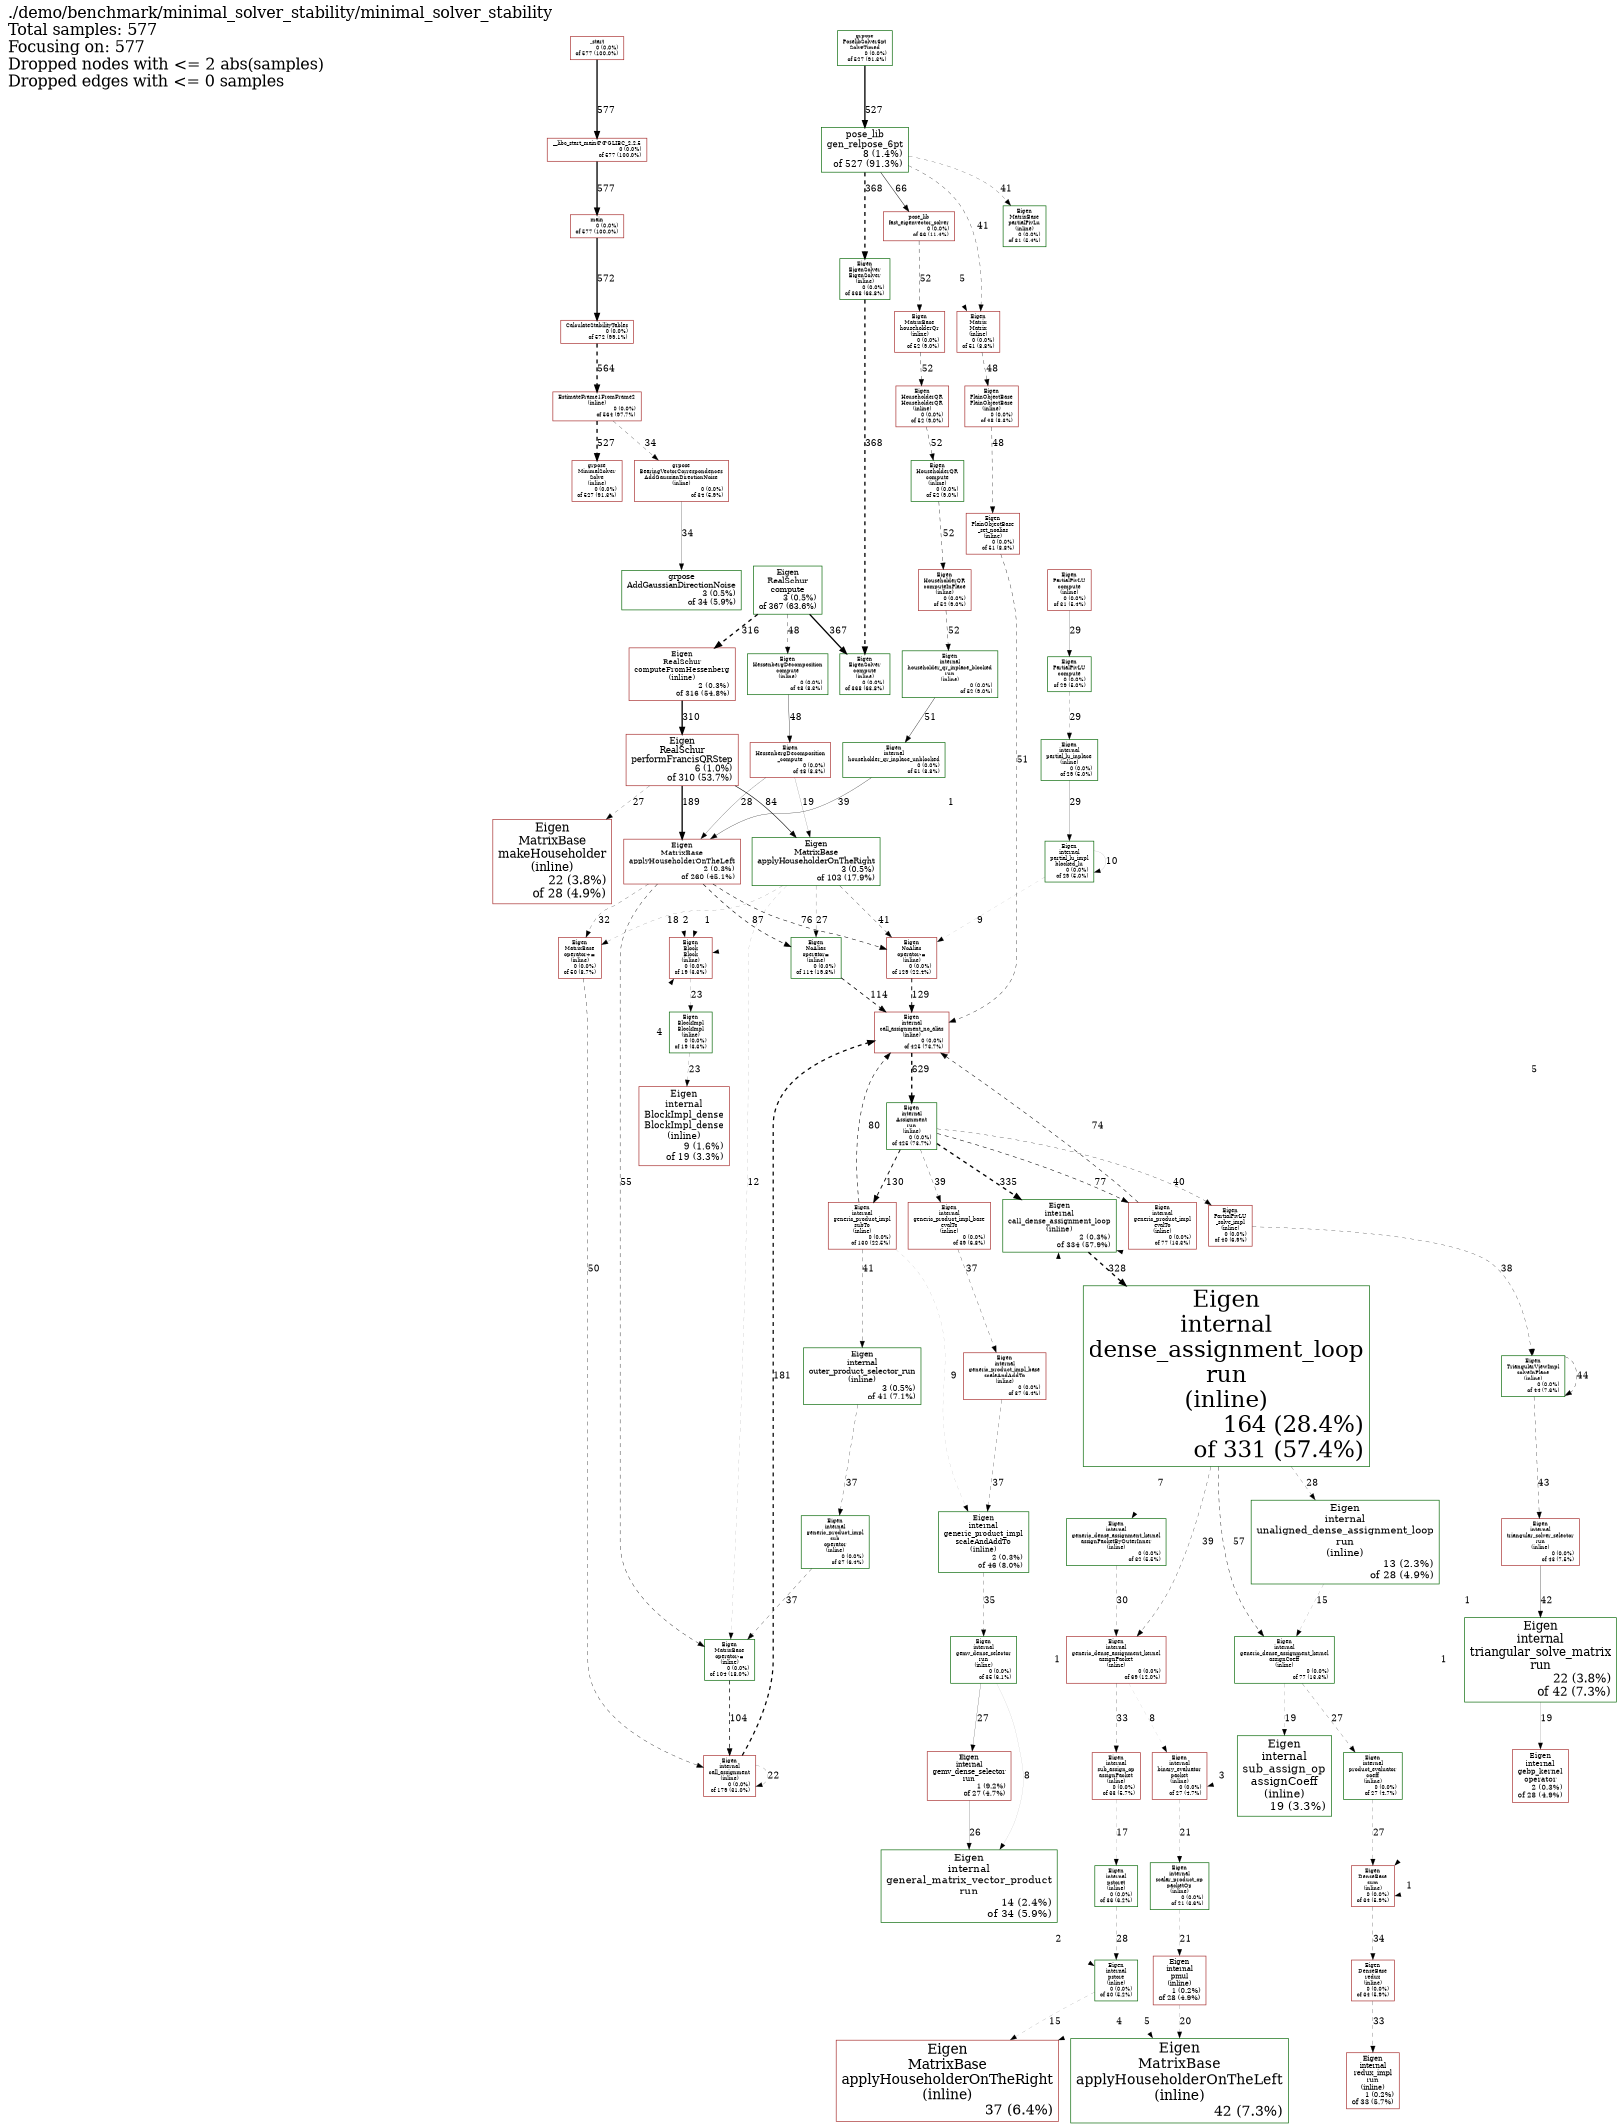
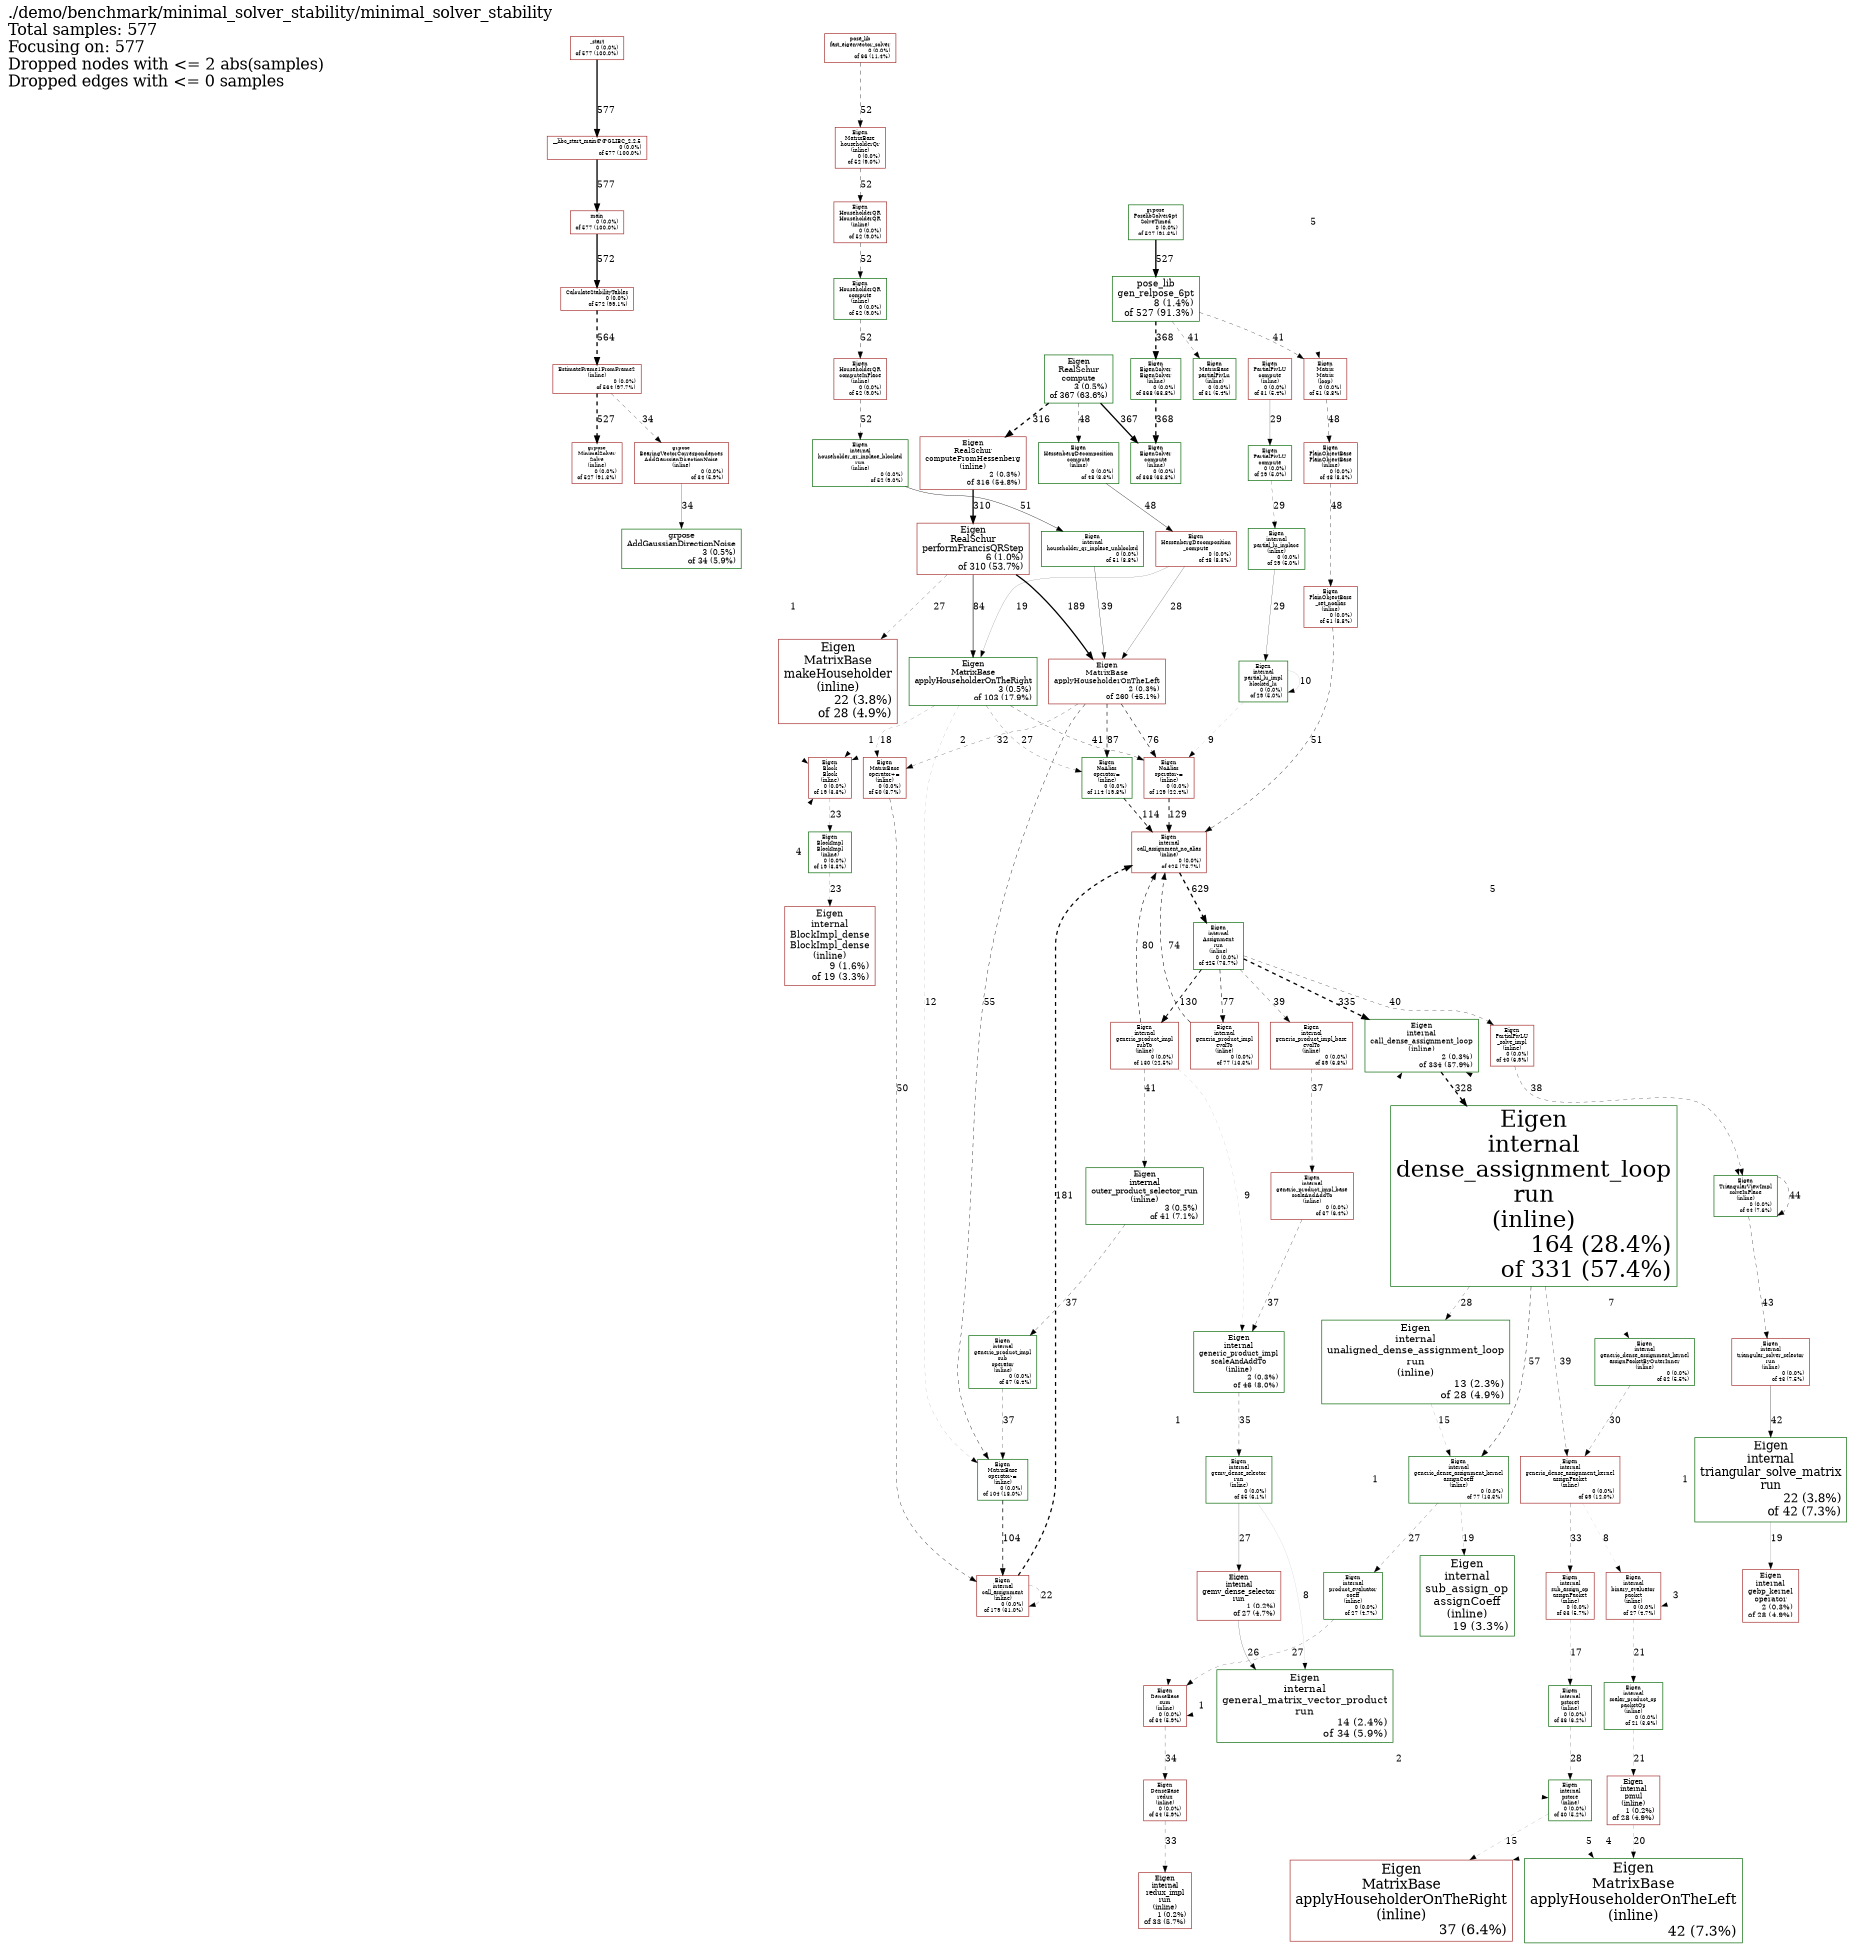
edge "pose_lib gen_relpose_6pt 8 (1.4%) of 527 (91.3%)" -> "pose_lib fast_eigenvector_solver 0 (0.0%) of 66 (11.4%)": removed, label "66"
node "Eigen Matrix Matrix (inline) 0 (0.0%) of 51 (8.8%)": label "Eigen Matrix Matrix (inline) 0 (0.0%) of 51 (8.8%)" -> "Eigen Matrix Matrix (loop) 0 (0.0%) of 51 (8.8%)"
node "Eigen internal gemv_dense_selector run 1 (9.2%) of 27 (4.7%)": label "Eigen internal gemv_dense_selector run 1 (9.2%) of 27 (4.7%)" -> "Eigen internal gemv_dense_selector run 1 (0.2%) of 27 (4.7%)"
